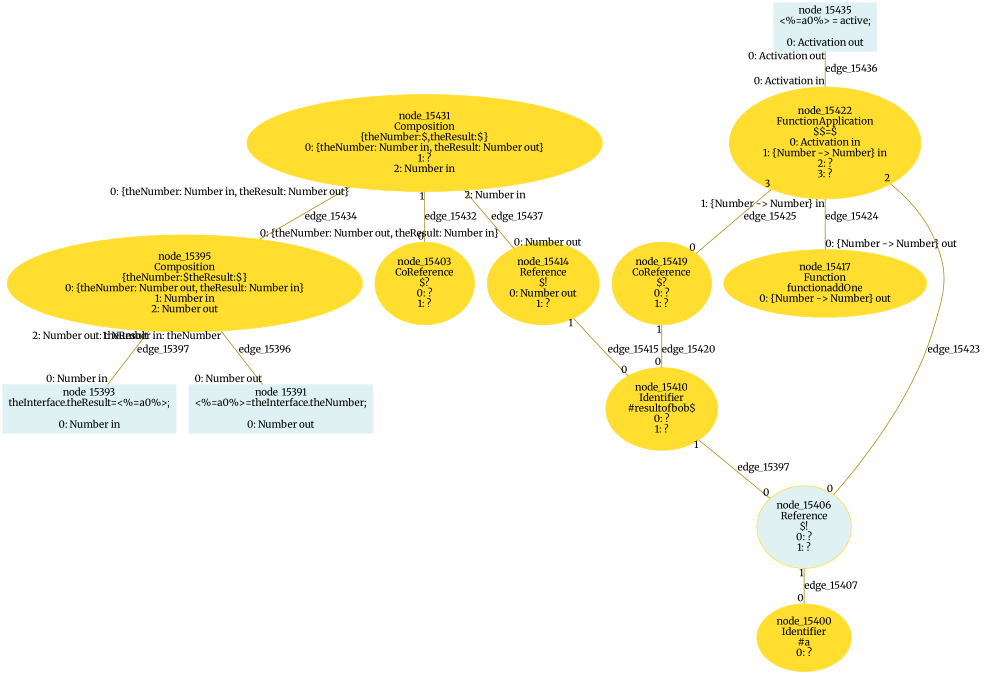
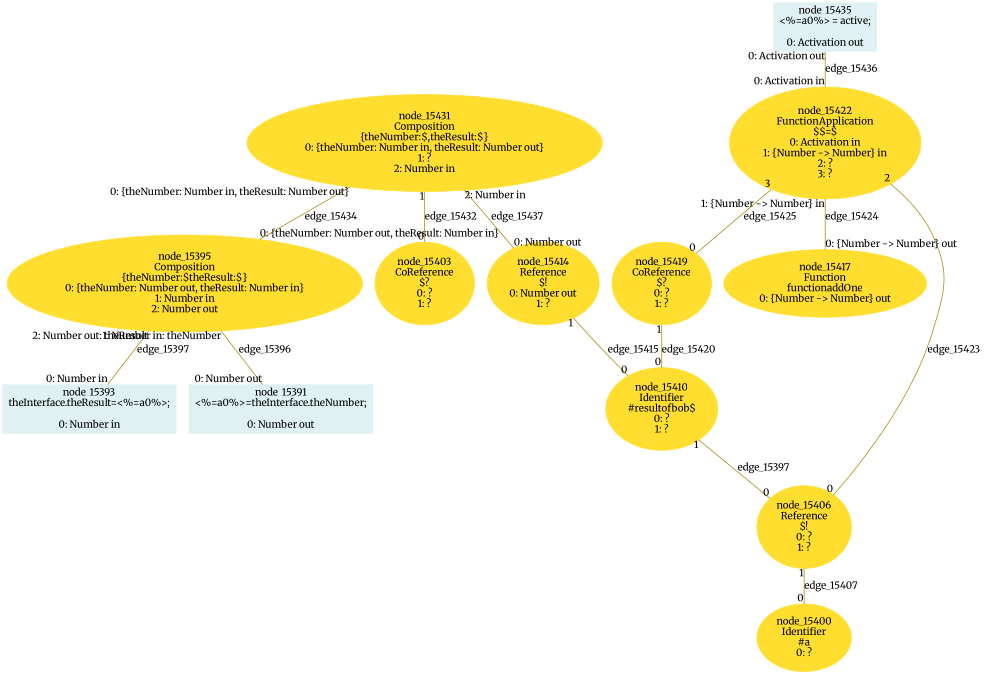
node "node_15406 Reference $! 0: ? 1: ?": fillcolor #dff1f2 -> #ffde2f
